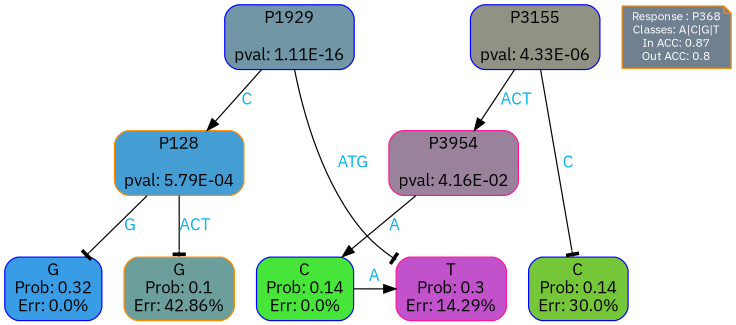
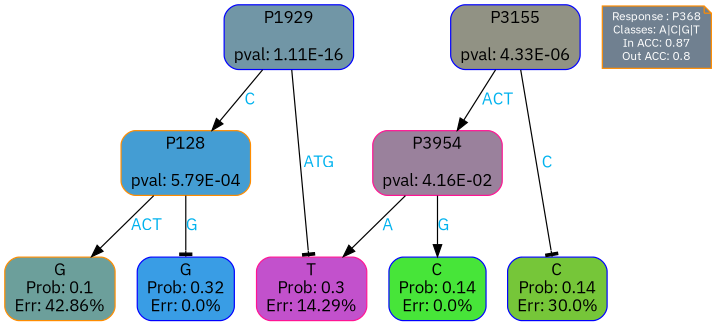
edge "P128 pval: 5.79E-04" -> "G Prob: 0.1 Err: 42.86%": arrowhead tee -> normal
edge "P3954 pval: 4.16E-02" -> "C Prob: 0.14 Err: 0.0%": label "A" -> "G"
edge "C Prob: 0.14 Err: 0.0%" -> "T Prob: 0.3 Err: 14.29%": now "P3954 pval: 4.16E-02" -> "T Prob: 0.3 Err: 14.29%"
